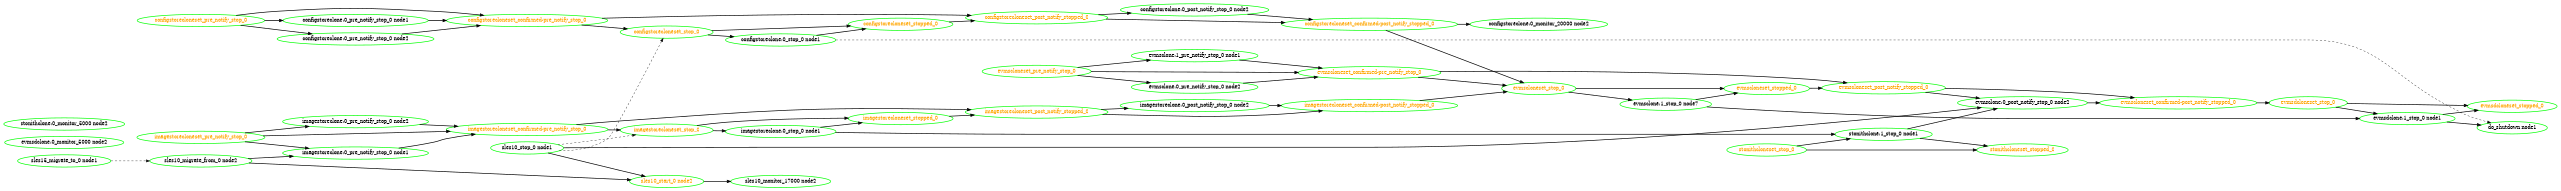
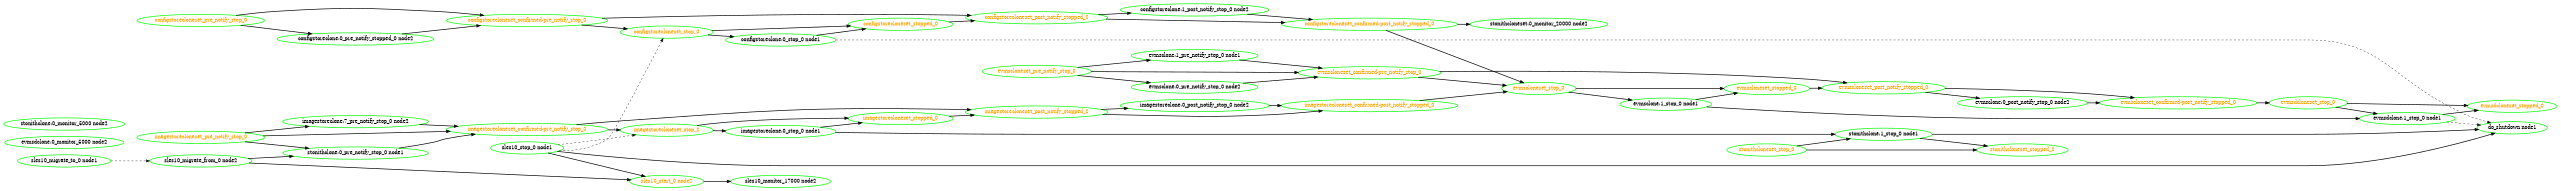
node "configstoreclone:0_post_notify_stop_0 node2": label "configstoreclone:0_post_notify_stop_0 node2" -> "configstoreclone:1_post_notify_stop_0 node2"
node "configstoreclone:0_pre_notify_stop_0 node1": removed
node "configstoreclone:0_monitor_20000 node2": label "configstoreclone:0_monitor_20000 node2" -> "stonithcloneset:0_monitor_20000 node2"
node "configstoreclone:0_pre_notify_stop_0 node2": label "configstoreclone:0_pre_notify_stop_0 node2" -> "configstoreclone:0_pre_notify_stopped_0 node2"
node "evmsclone:1_stop_0 node7": label "evmsclone:1_stop_0 node7" -> "evmsclone:1_stop_0 node1"
edge "stonithclone:1_stop_0 node1" -> "evmsclone:0_post_notify_stop_0 node2": now "stonithclone:1_stop_0 node1" -> "do_shutdown node1"
node "imagestoreclone:0_pre_notify_stop_0 node2": label "imagestoreclone:0_pre_notify_stop_0 node2" -> "imagestoreclone:7_pre_notify_stop_0 node2"
edge "evmsdclone:1_stop_0 node1" -> "do_shutdown node1": style bold -> dashed
edge "sles10_stop_0 node1" -> "evmsclone:0_post_notify_stop_0 node2": now "sles10_stop_0 node1" -> "do_shutdown node1"
node "imagestoreclone:0_pre_notify_stop_0 node1": label "imagestoreclone:0_pre_notify_stop_0 node1" -> "stonithclone:0_pre_notify_stop_0 node1"
node "sles15_migrate_to_0 node1": label "sles15_migrate_to_0 node1" -> "sles10_migrate_to_0 node1"
